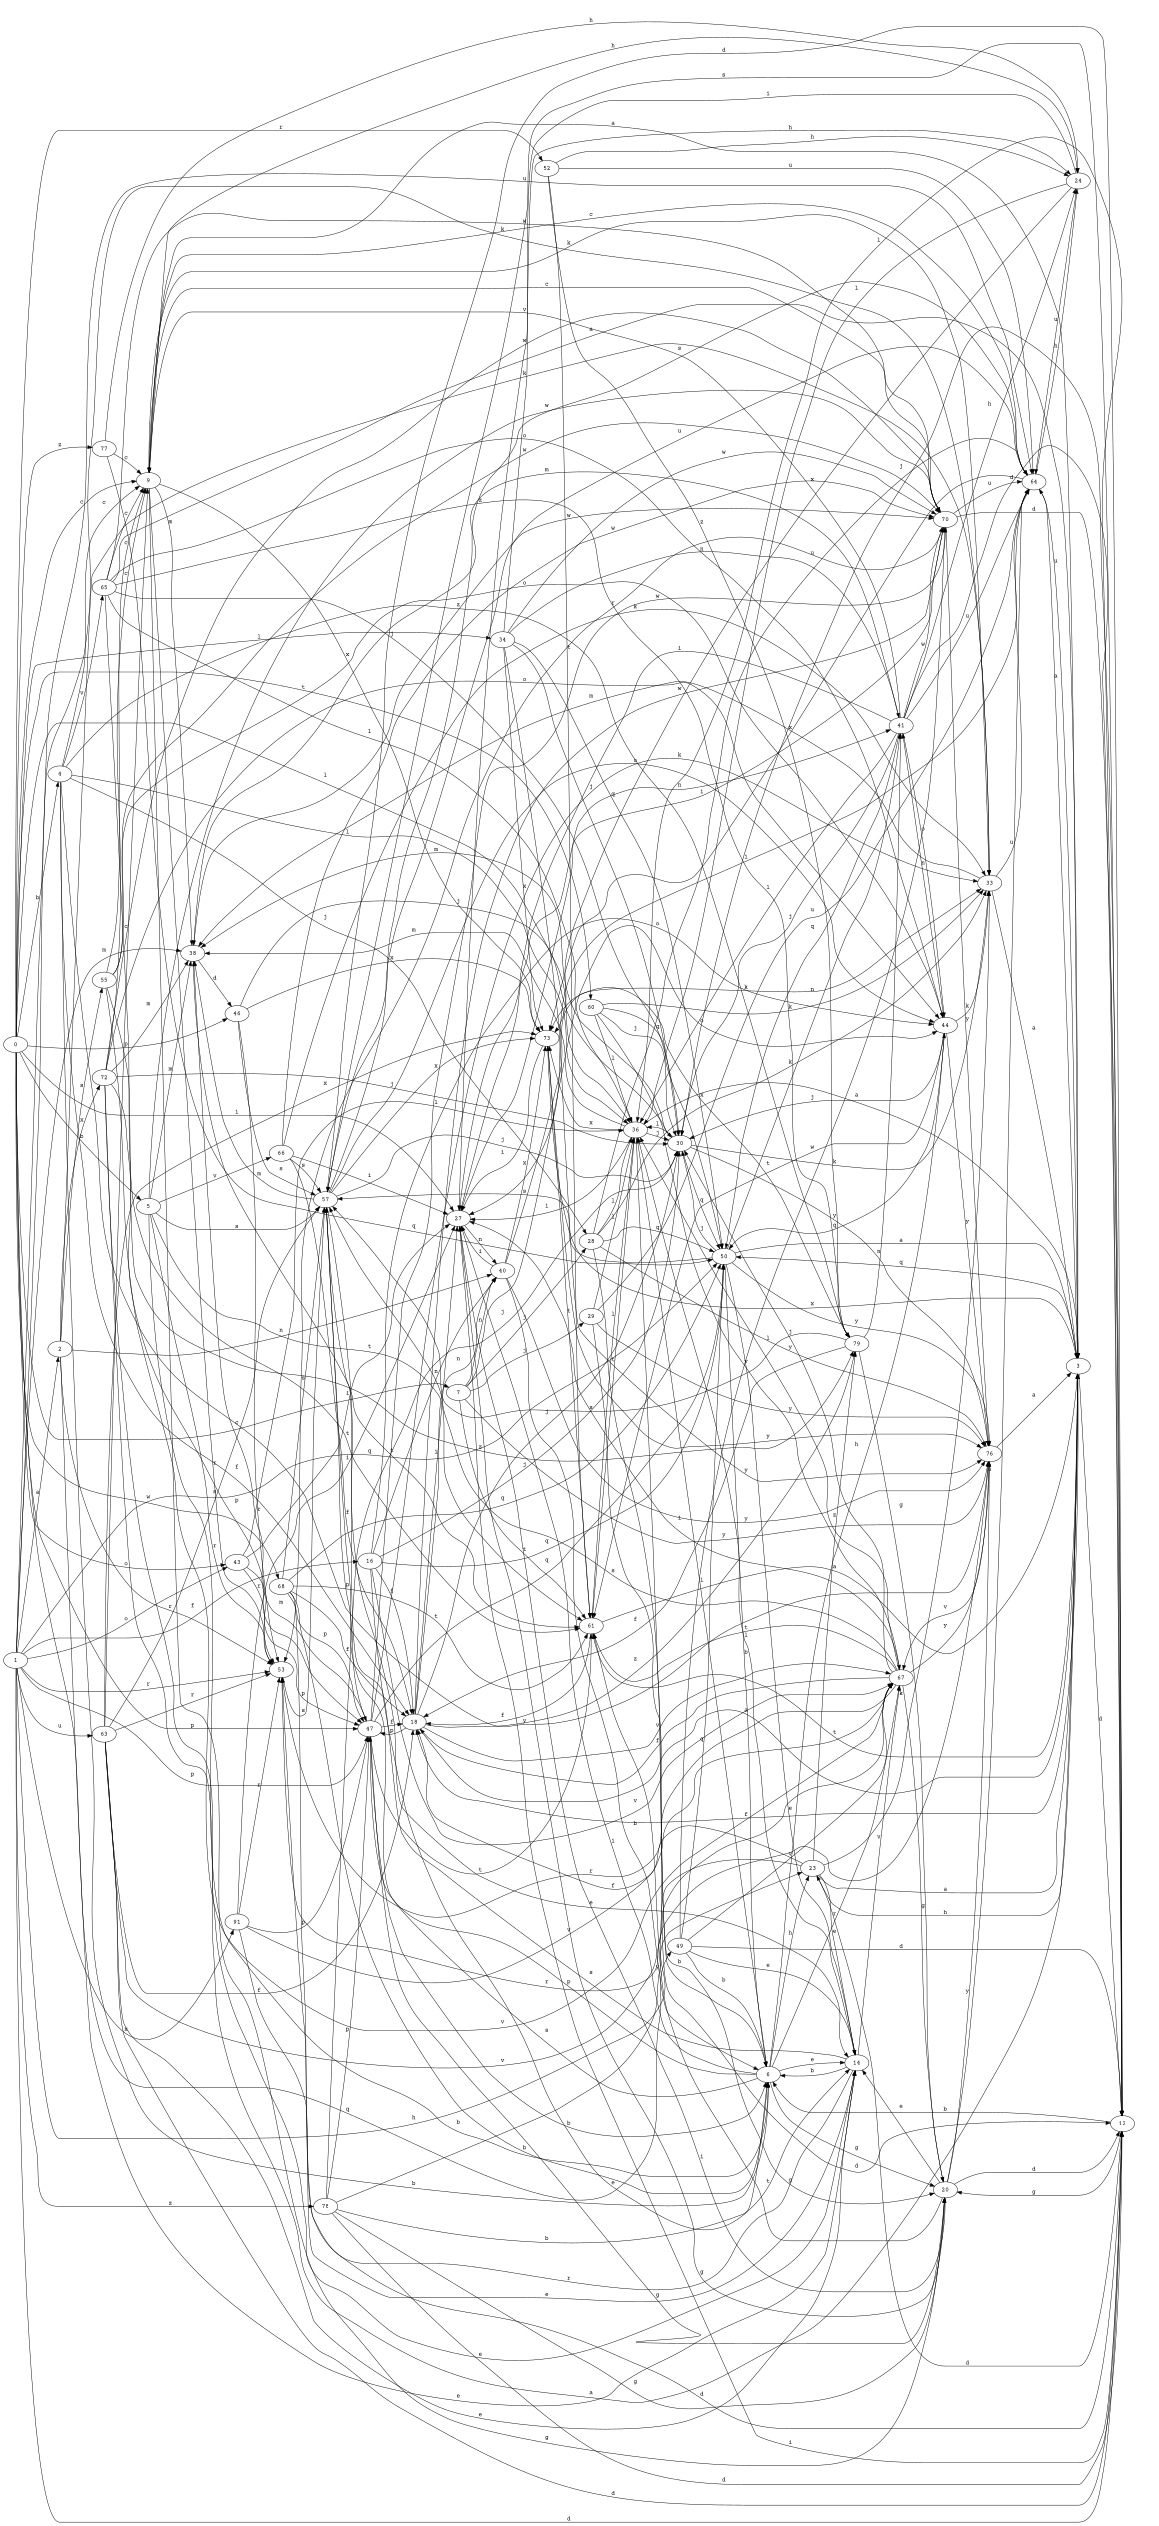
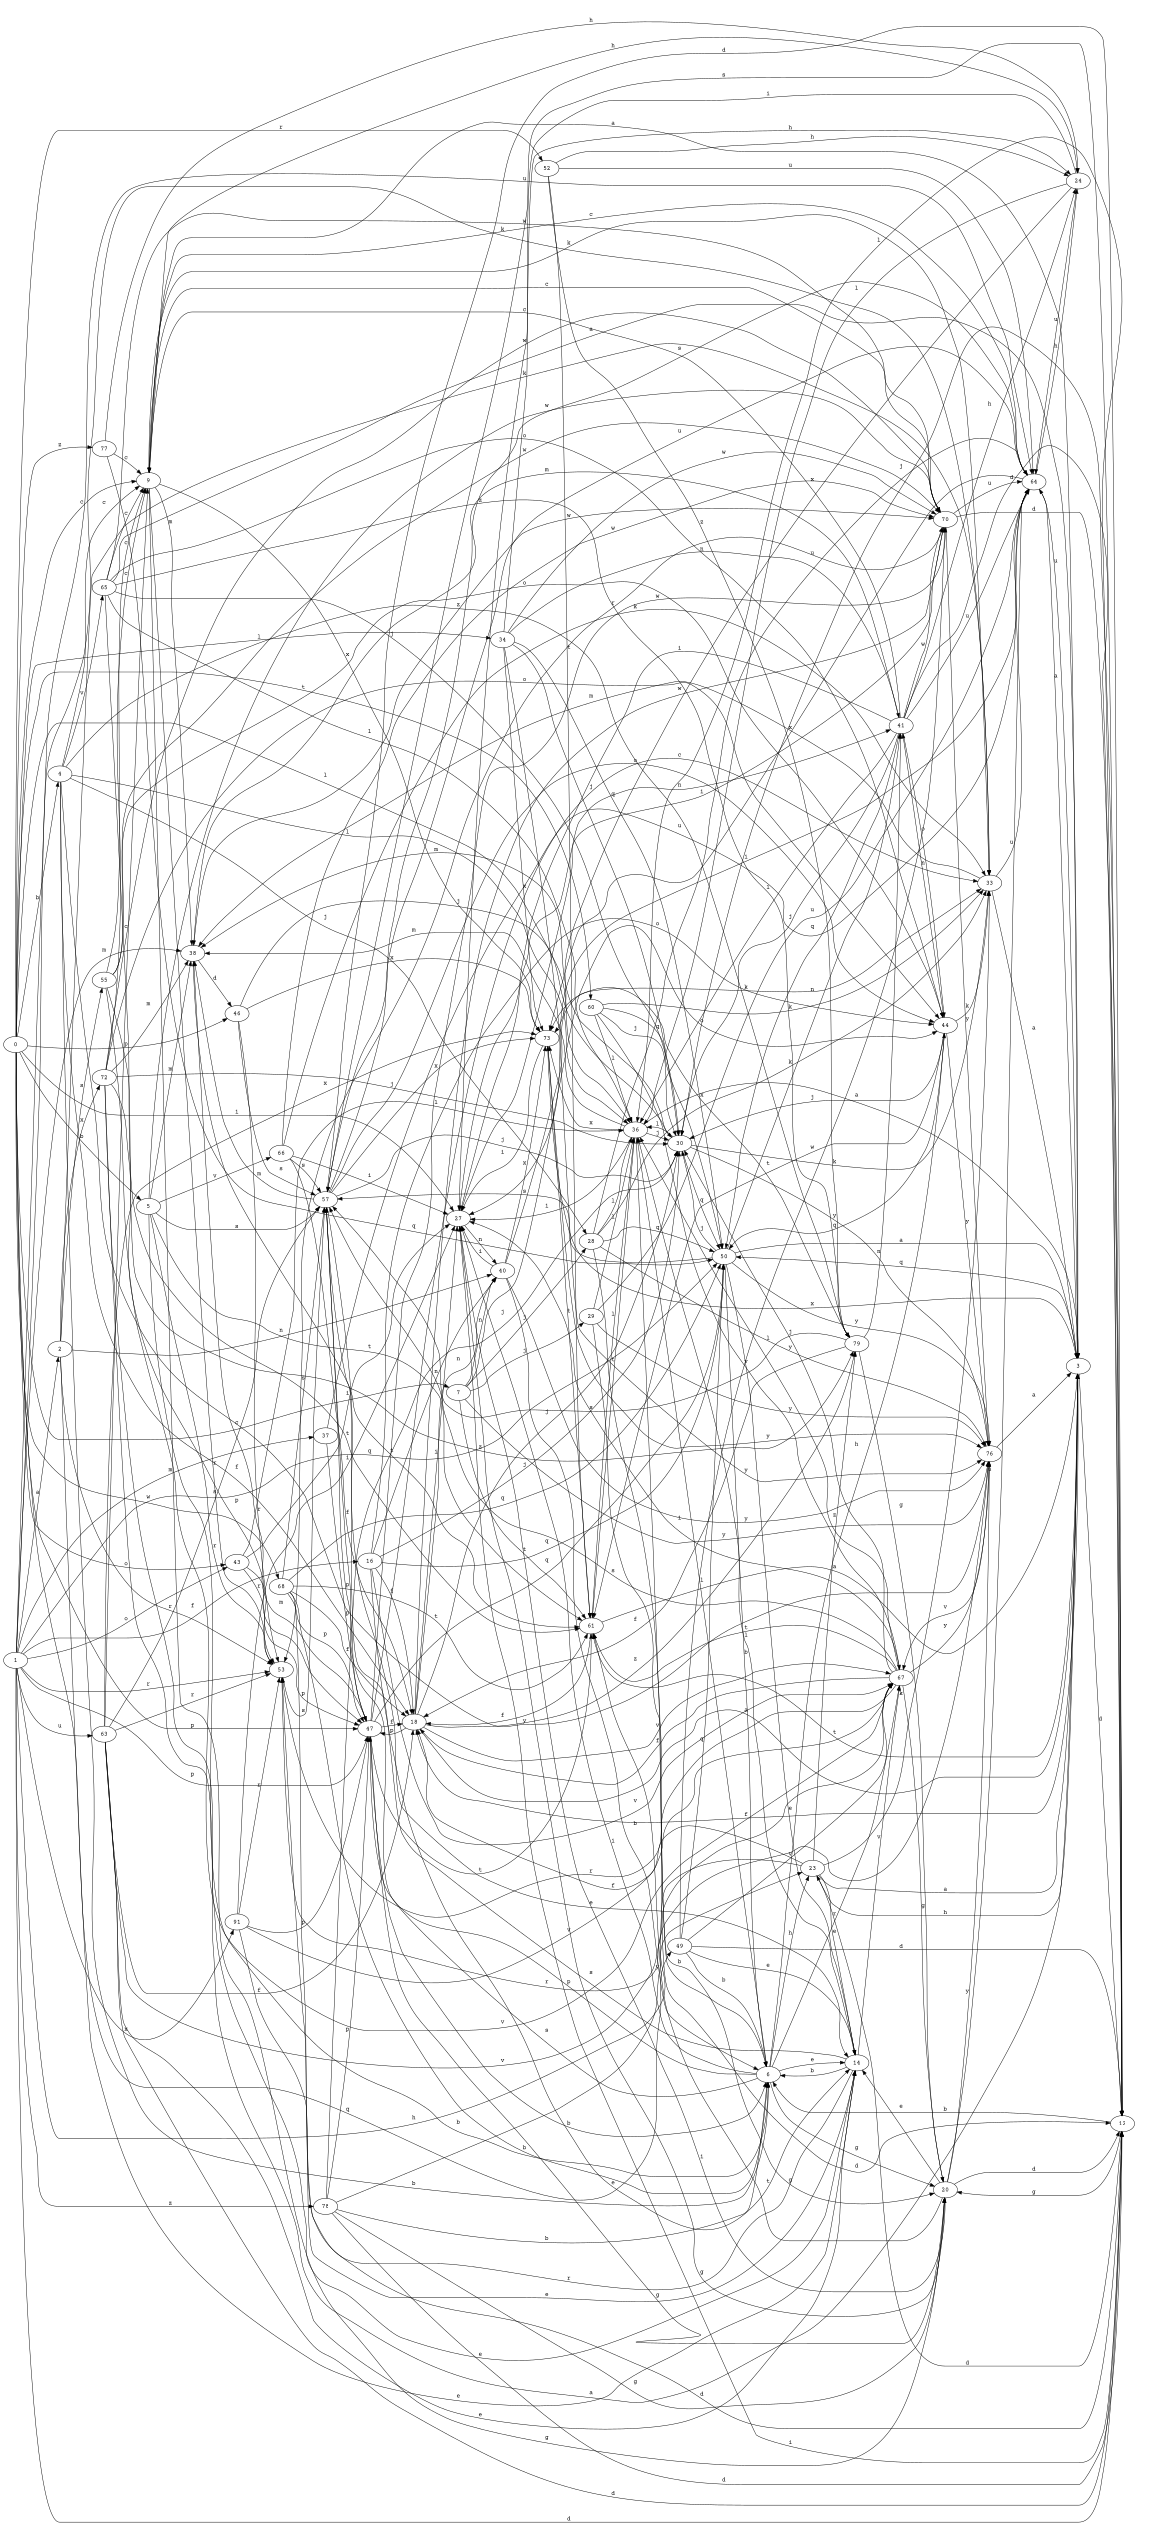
edge "41" -> "9": label "v" -> "c"
edge "47" -> "33": label "k" -> "c"
node "37": added
